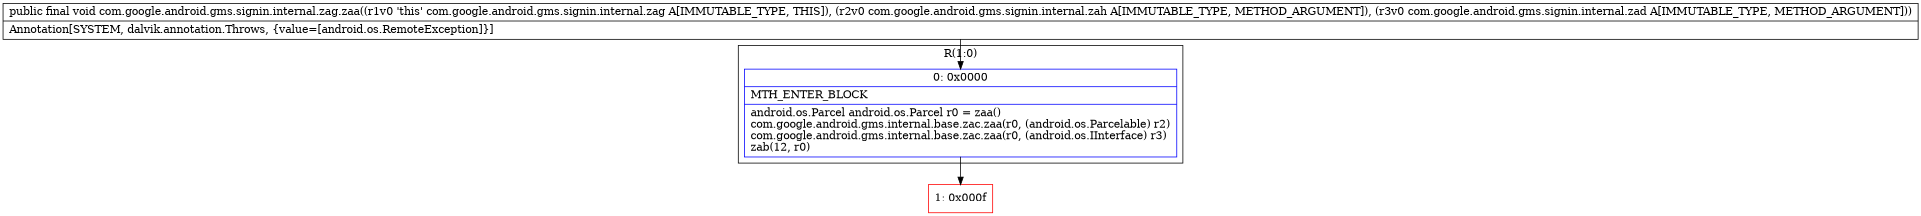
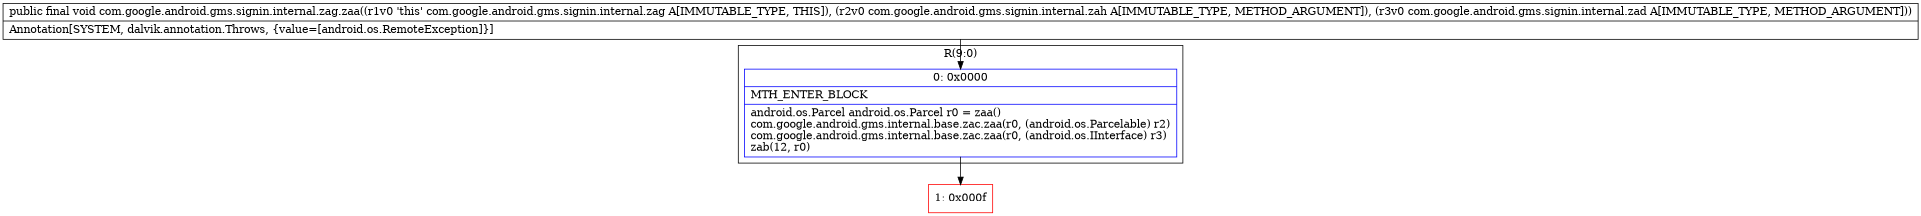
cluster "R(1:0)": label "R(1:0)" -> "R(9:0)"
